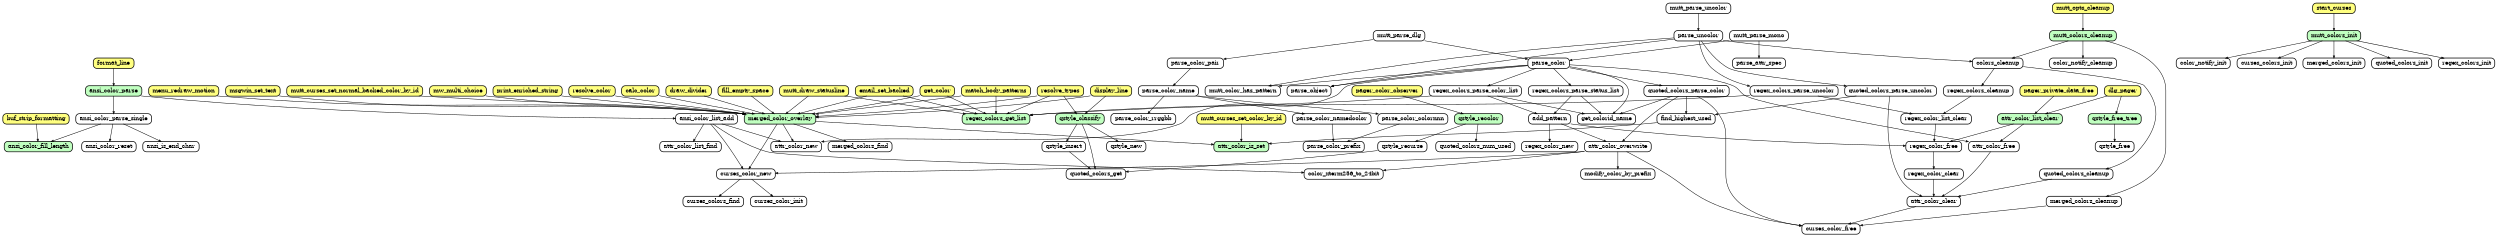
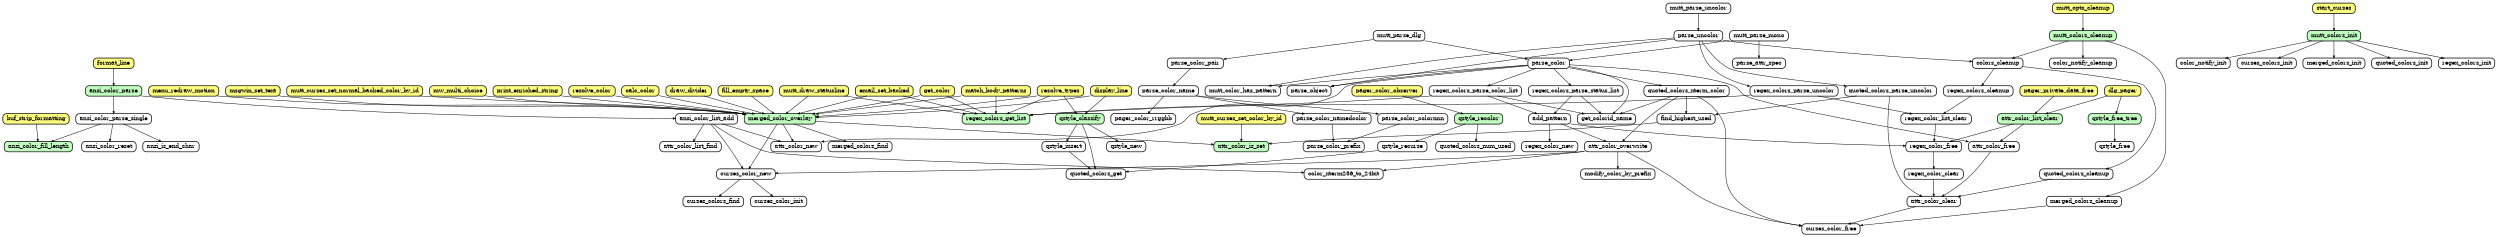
node "quoted_colors_parse_color": label "quoted_colors_parse_color" -> "quoted_colors_xterm_color"
node "parse_color_rrggbb": label "parse_color_rrggbb" -> "pager_color_rrggbb"
